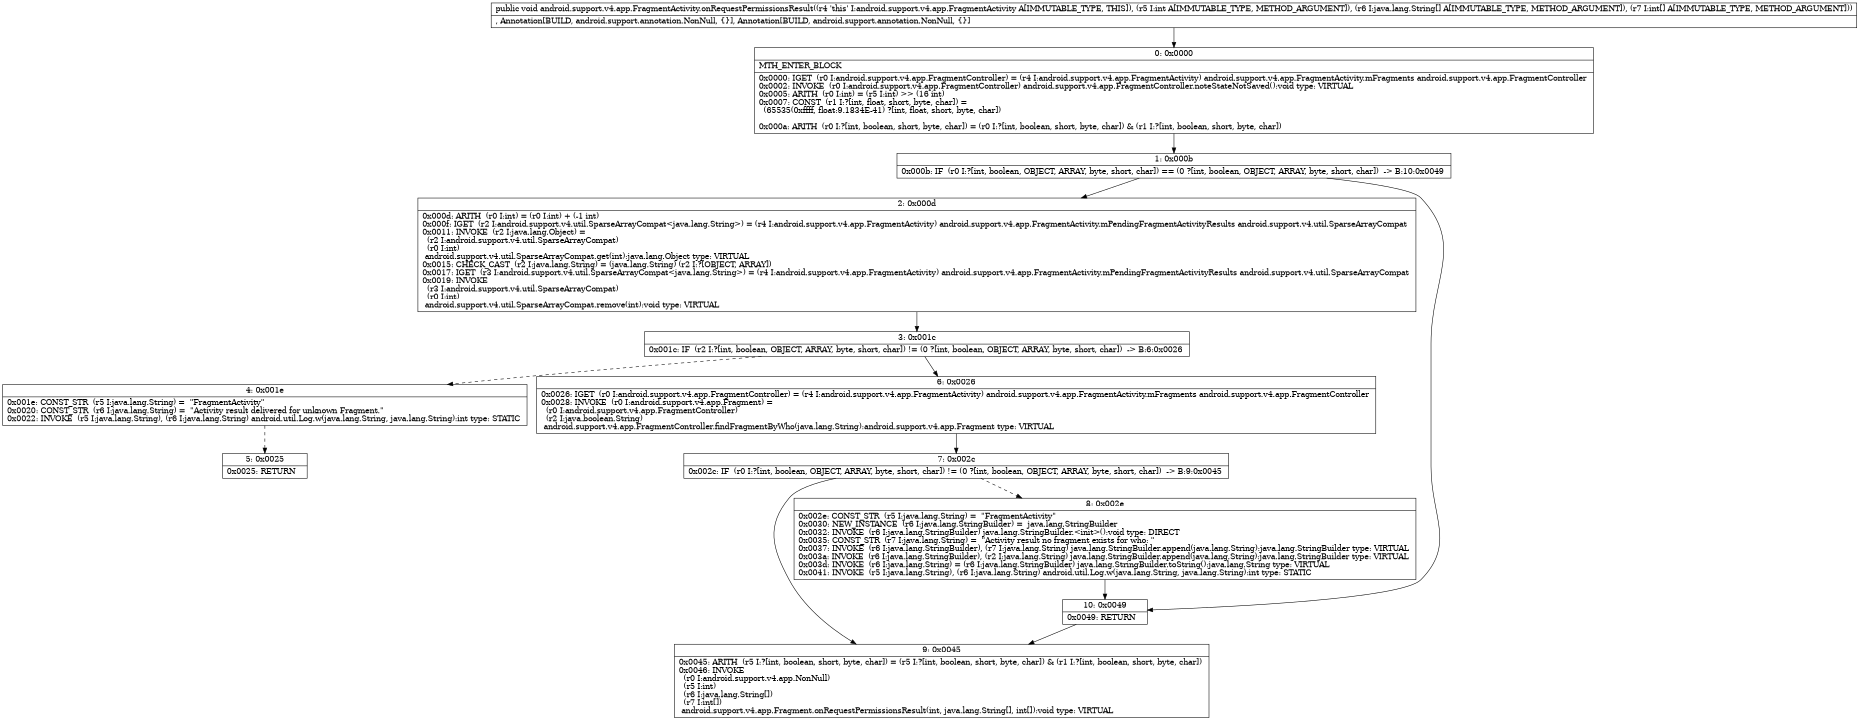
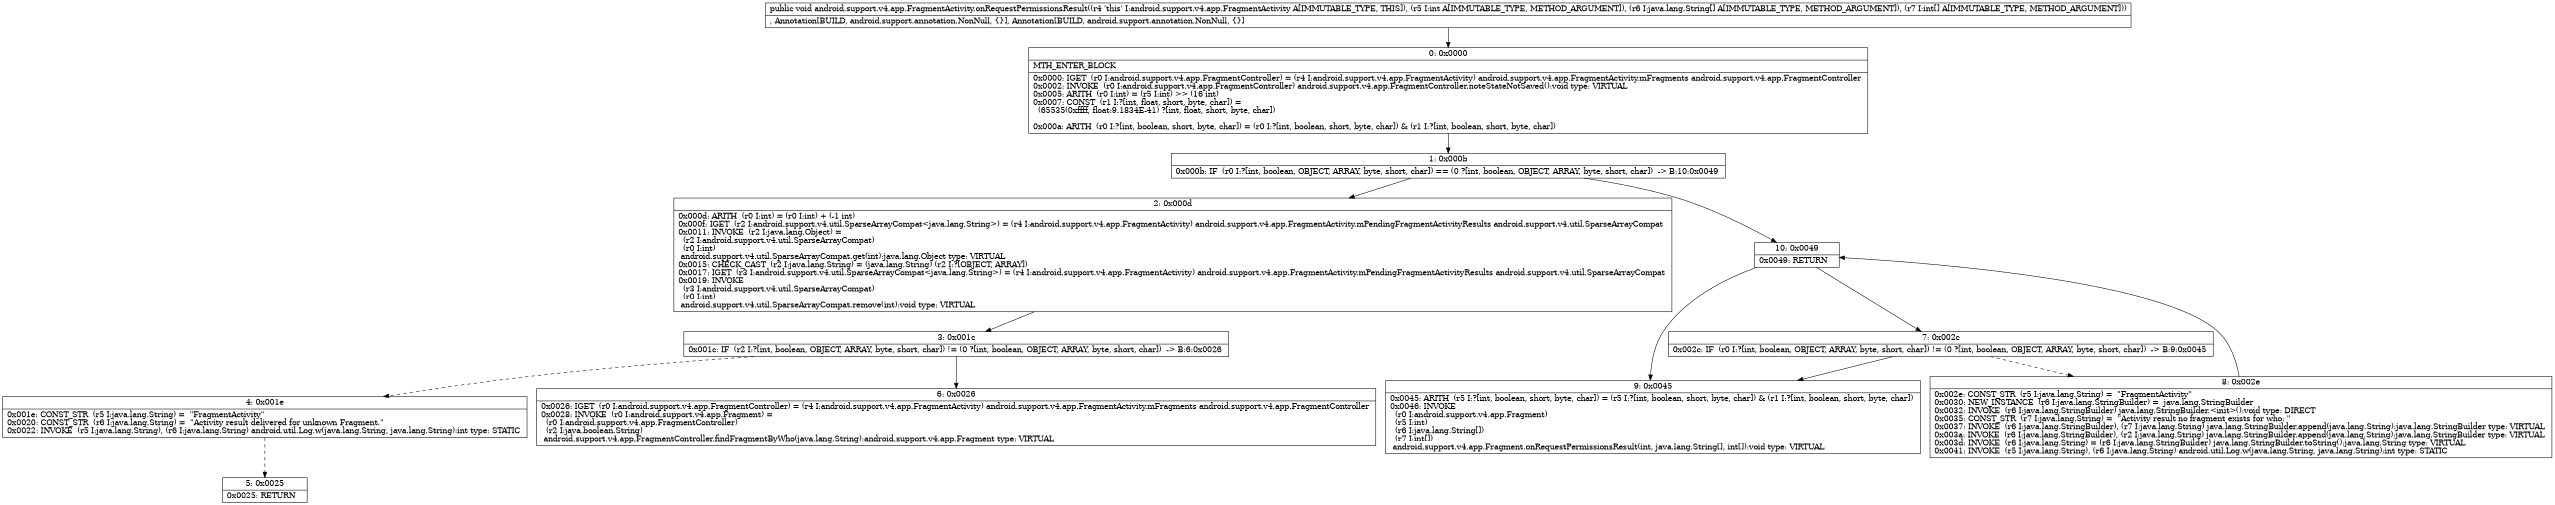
edge "6: 0x0026" -> "7: 0x002c": now "10: 0x0049" -> "7: 0x002c"
node "9: 0x0045": text "(r0 I:android.support.v4.app.NonNull)" -> "(r0 I:android.support.v4.app.Fragment)"
